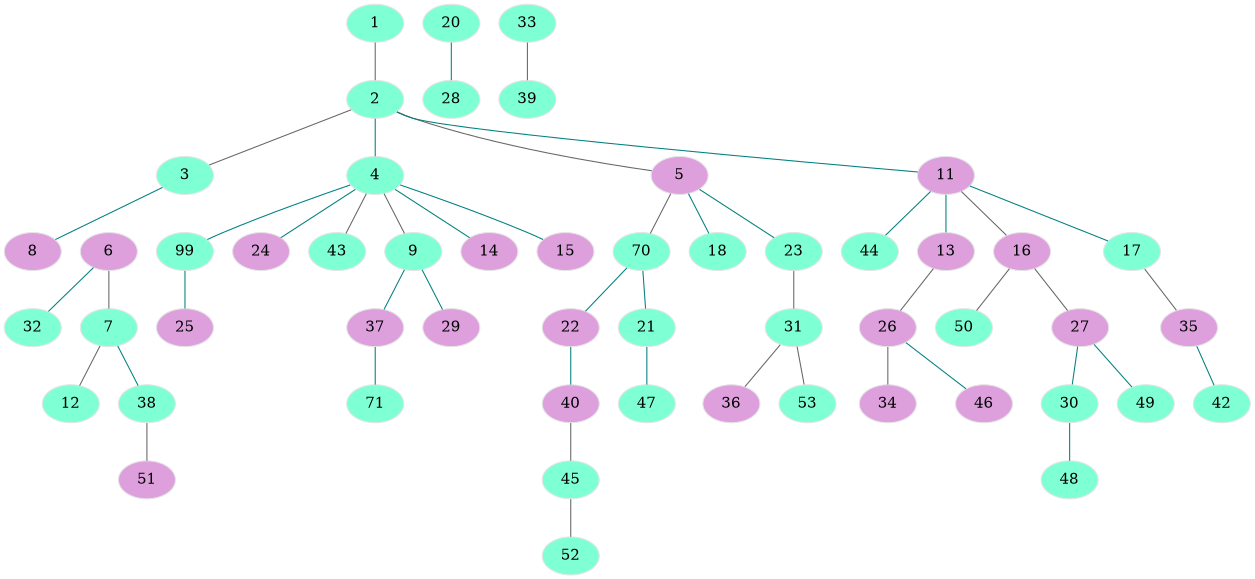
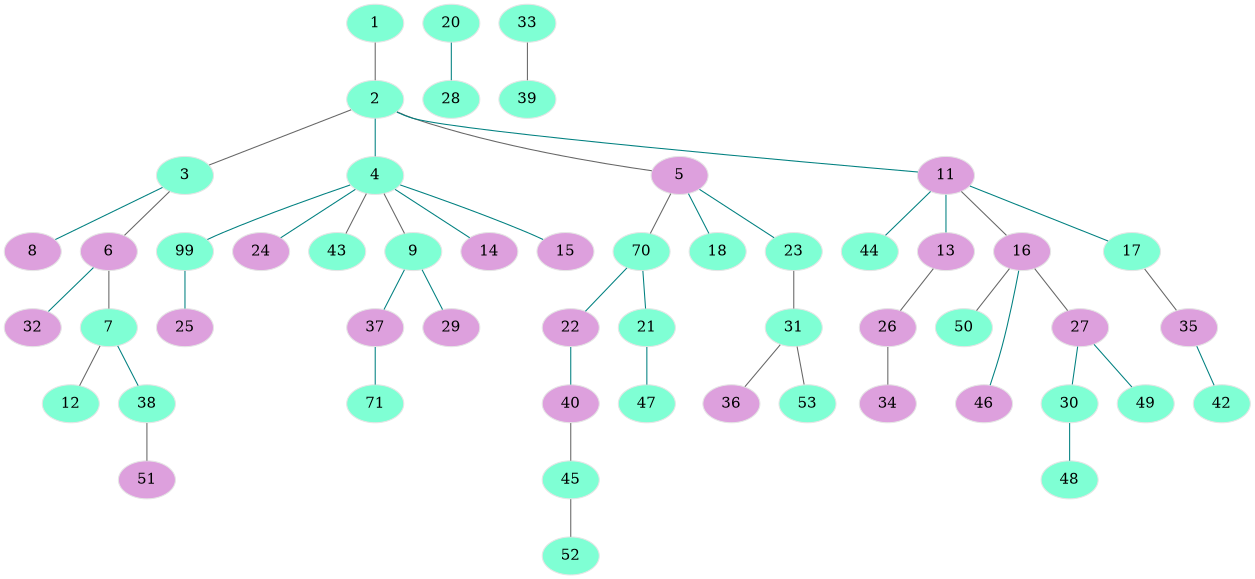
edge "3" -- "6": added
node "32": fillcolor aquamarine -> plum
edge "26" -- "46": now "16" -- "46"
